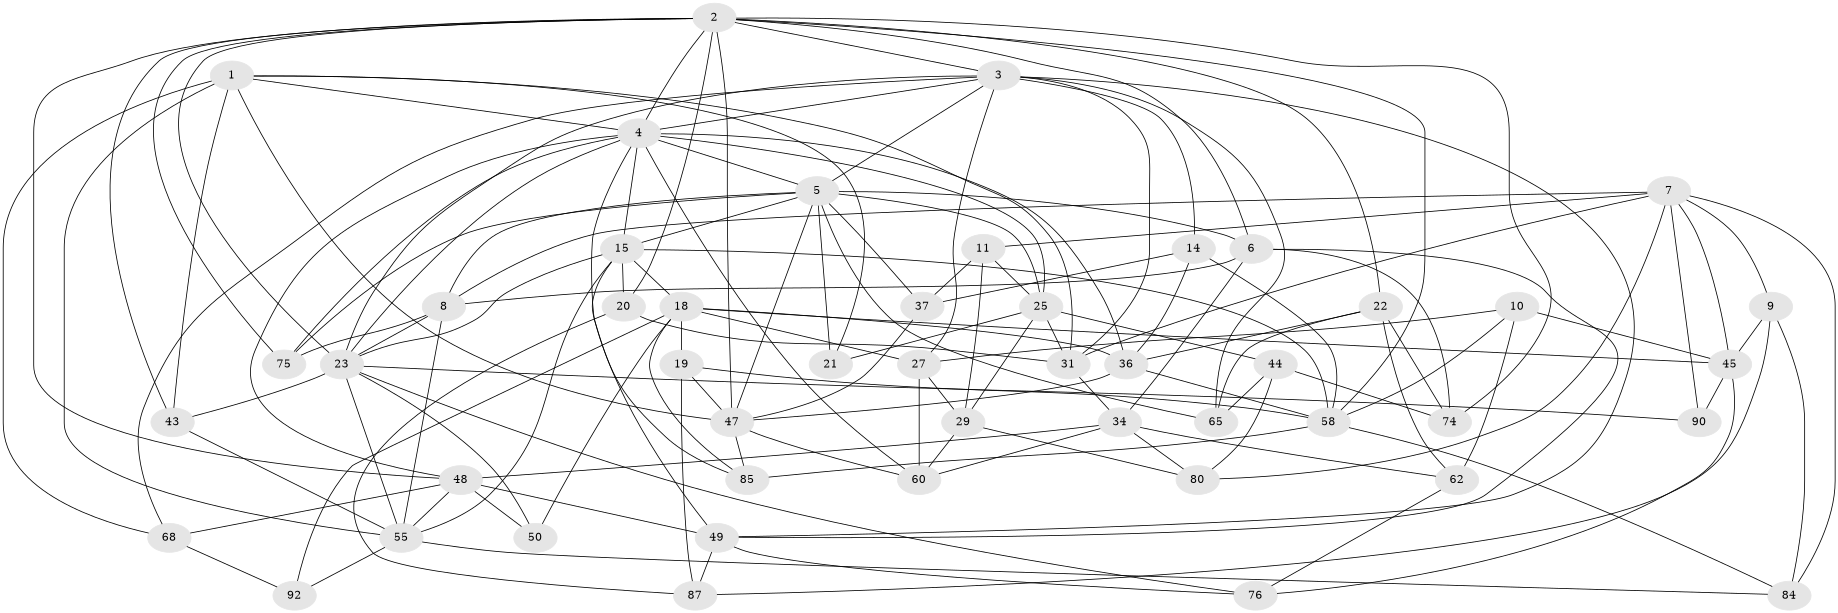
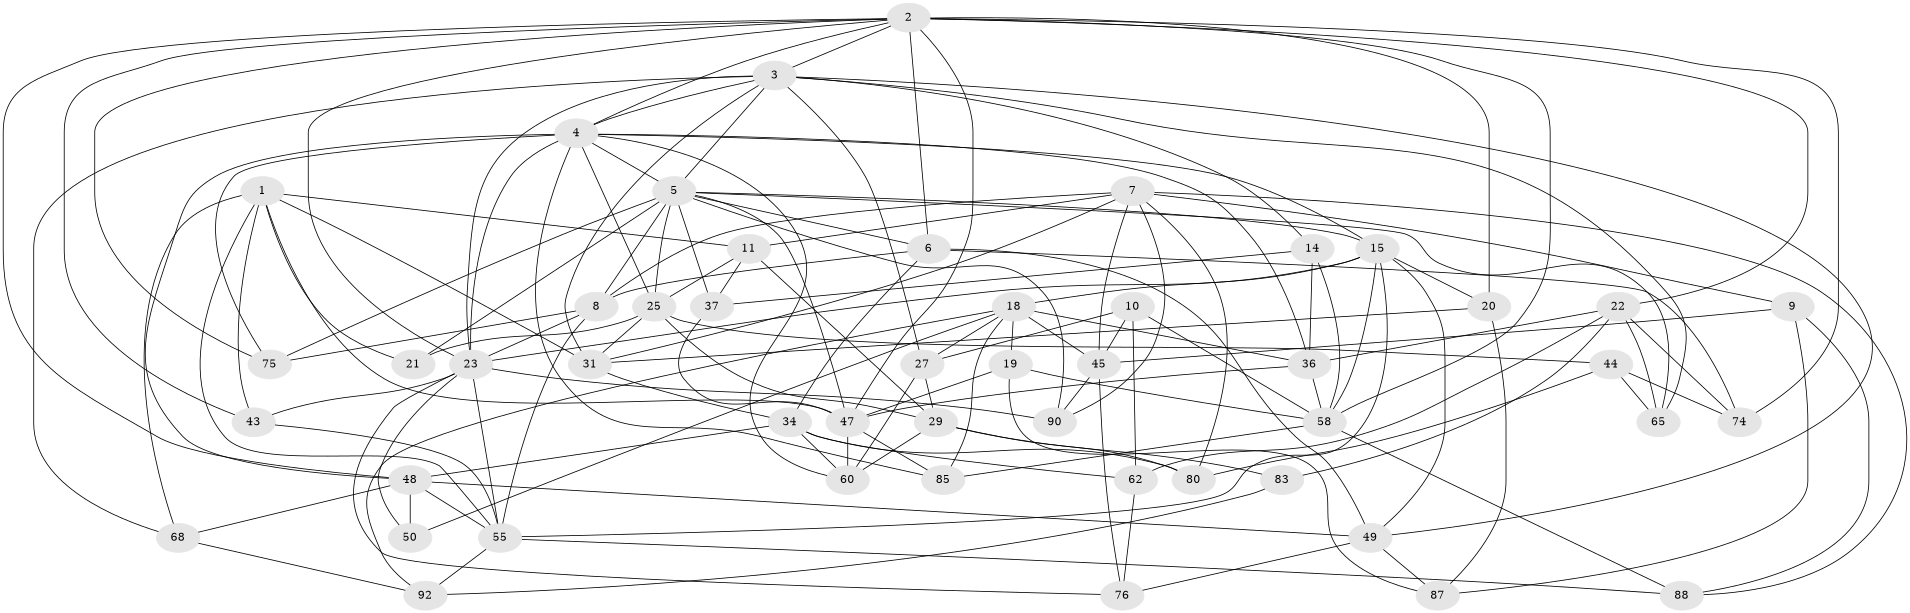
edge "1" -- "4": now "1" -- "11"
edge "5" -- "90": added
node "83": added
node "84": label "84" -> "88"
